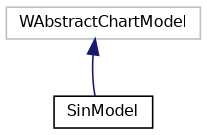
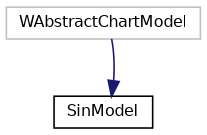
edge "SinModel" -> "WAbstractChartModel": reversed
